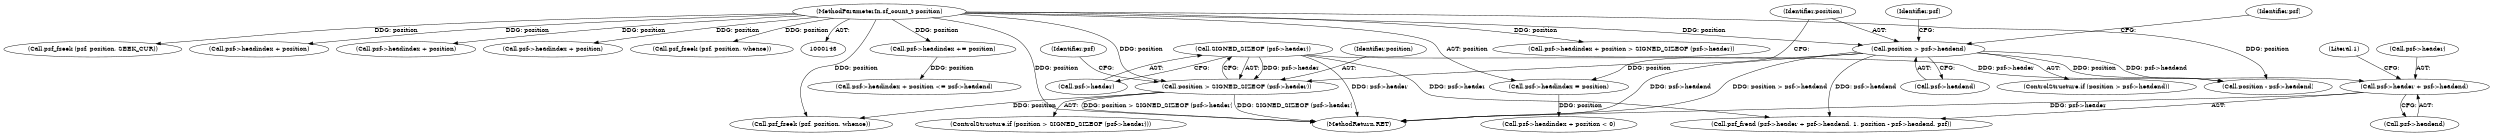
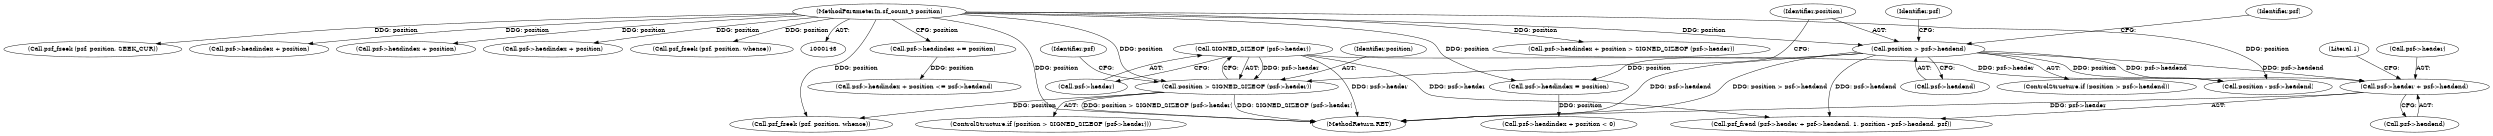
edge "(MethodParameterIn,sf_count_t position)" -> "(Call,psf->headindex += position)": label "DDG: position" -> "CFG: position"
edge "(MethodParameterIn,sf_count_t position)" -> "(Call,psf->headindex = position)": label "AST: position" -> "DDG: position"
edge "(Call,position > psf->headend)" -> "(Call,psf->header + psf->headend)": added, label "DDG: psf->headend"
